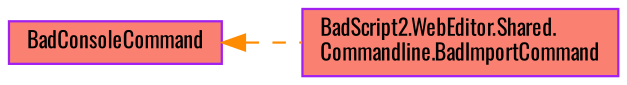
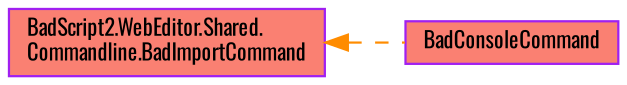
edge "BadScript2.WebEditor.Shared. Commandline.BadImportCommand" -> "BadConsoleCommand": reversed
